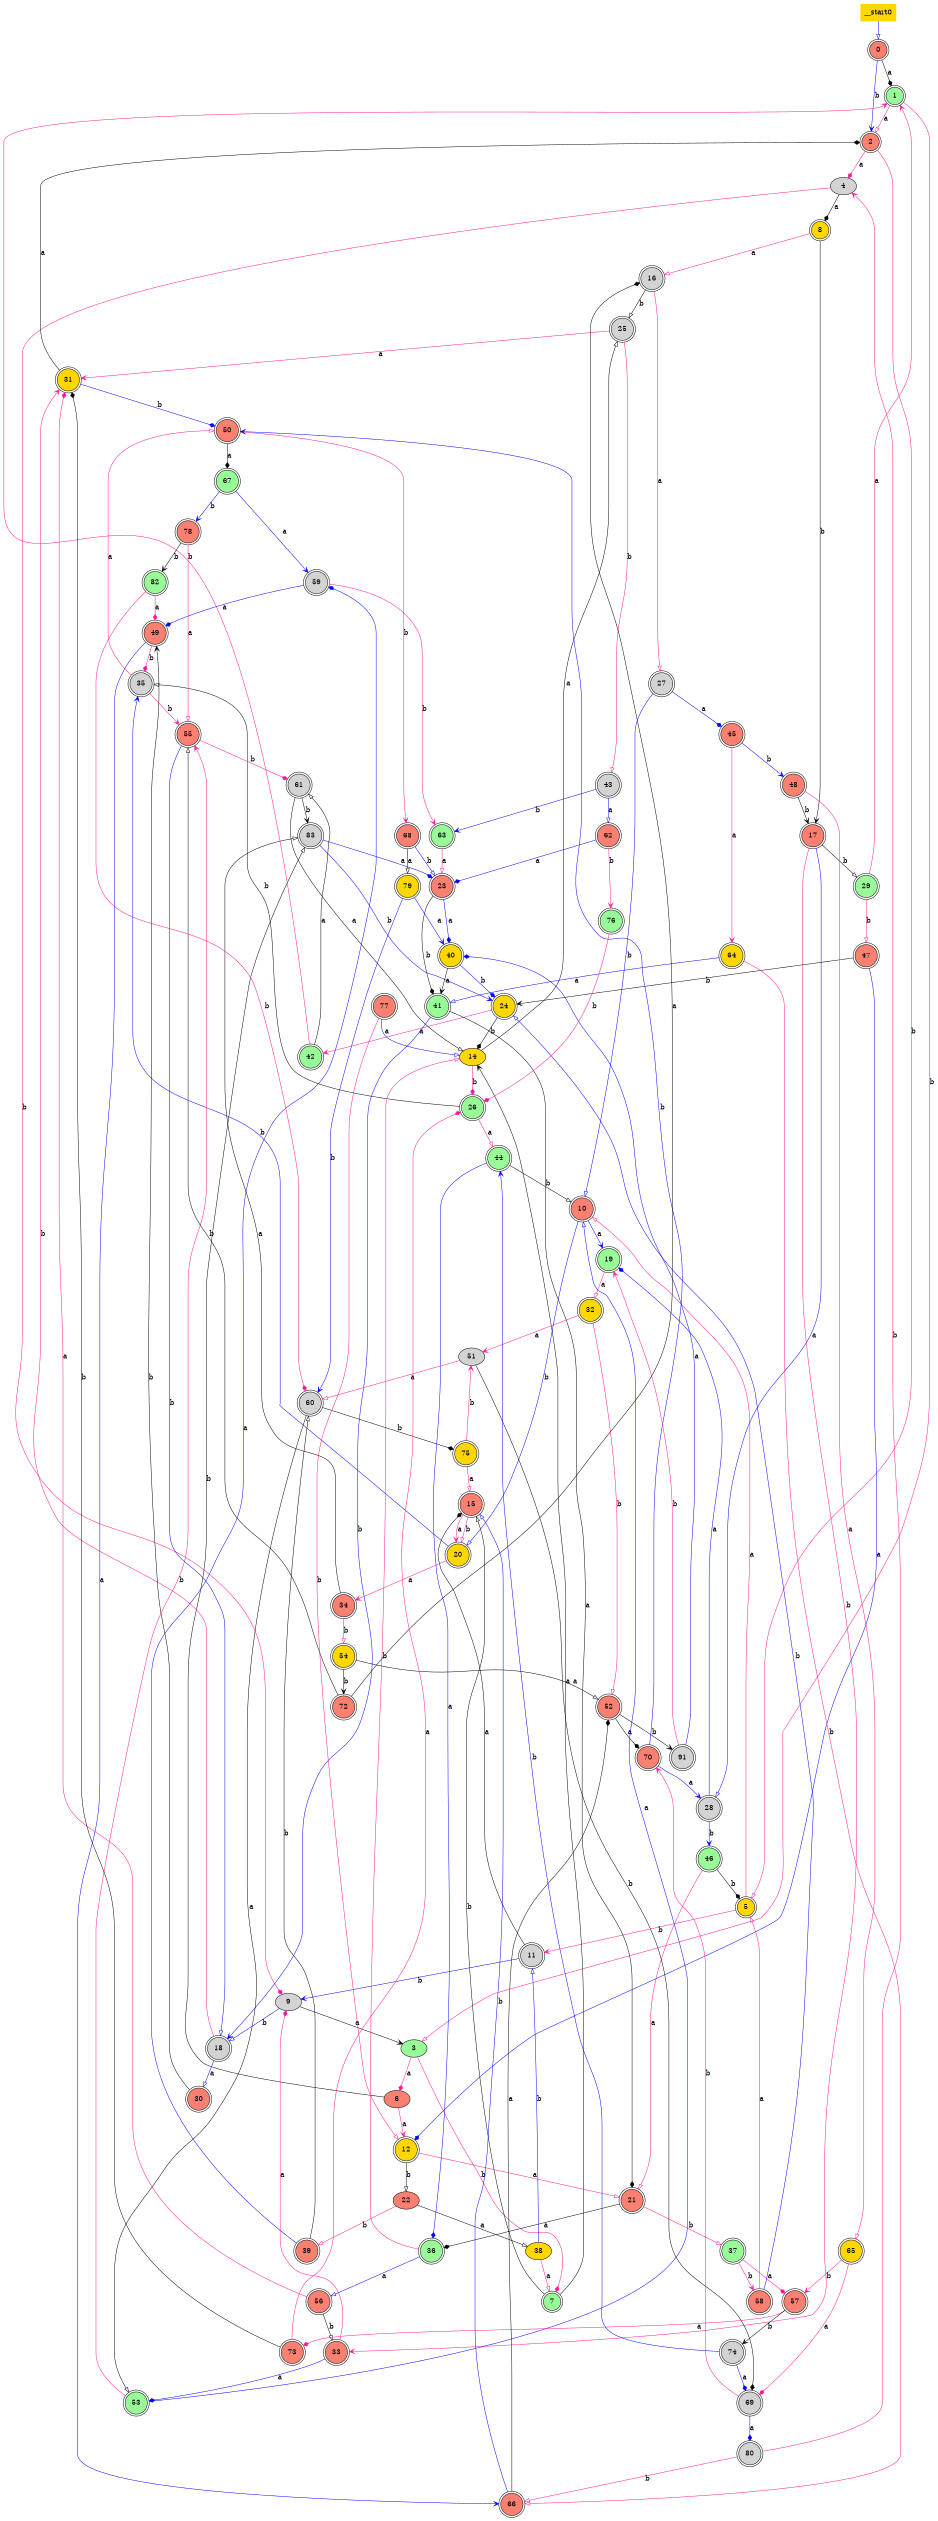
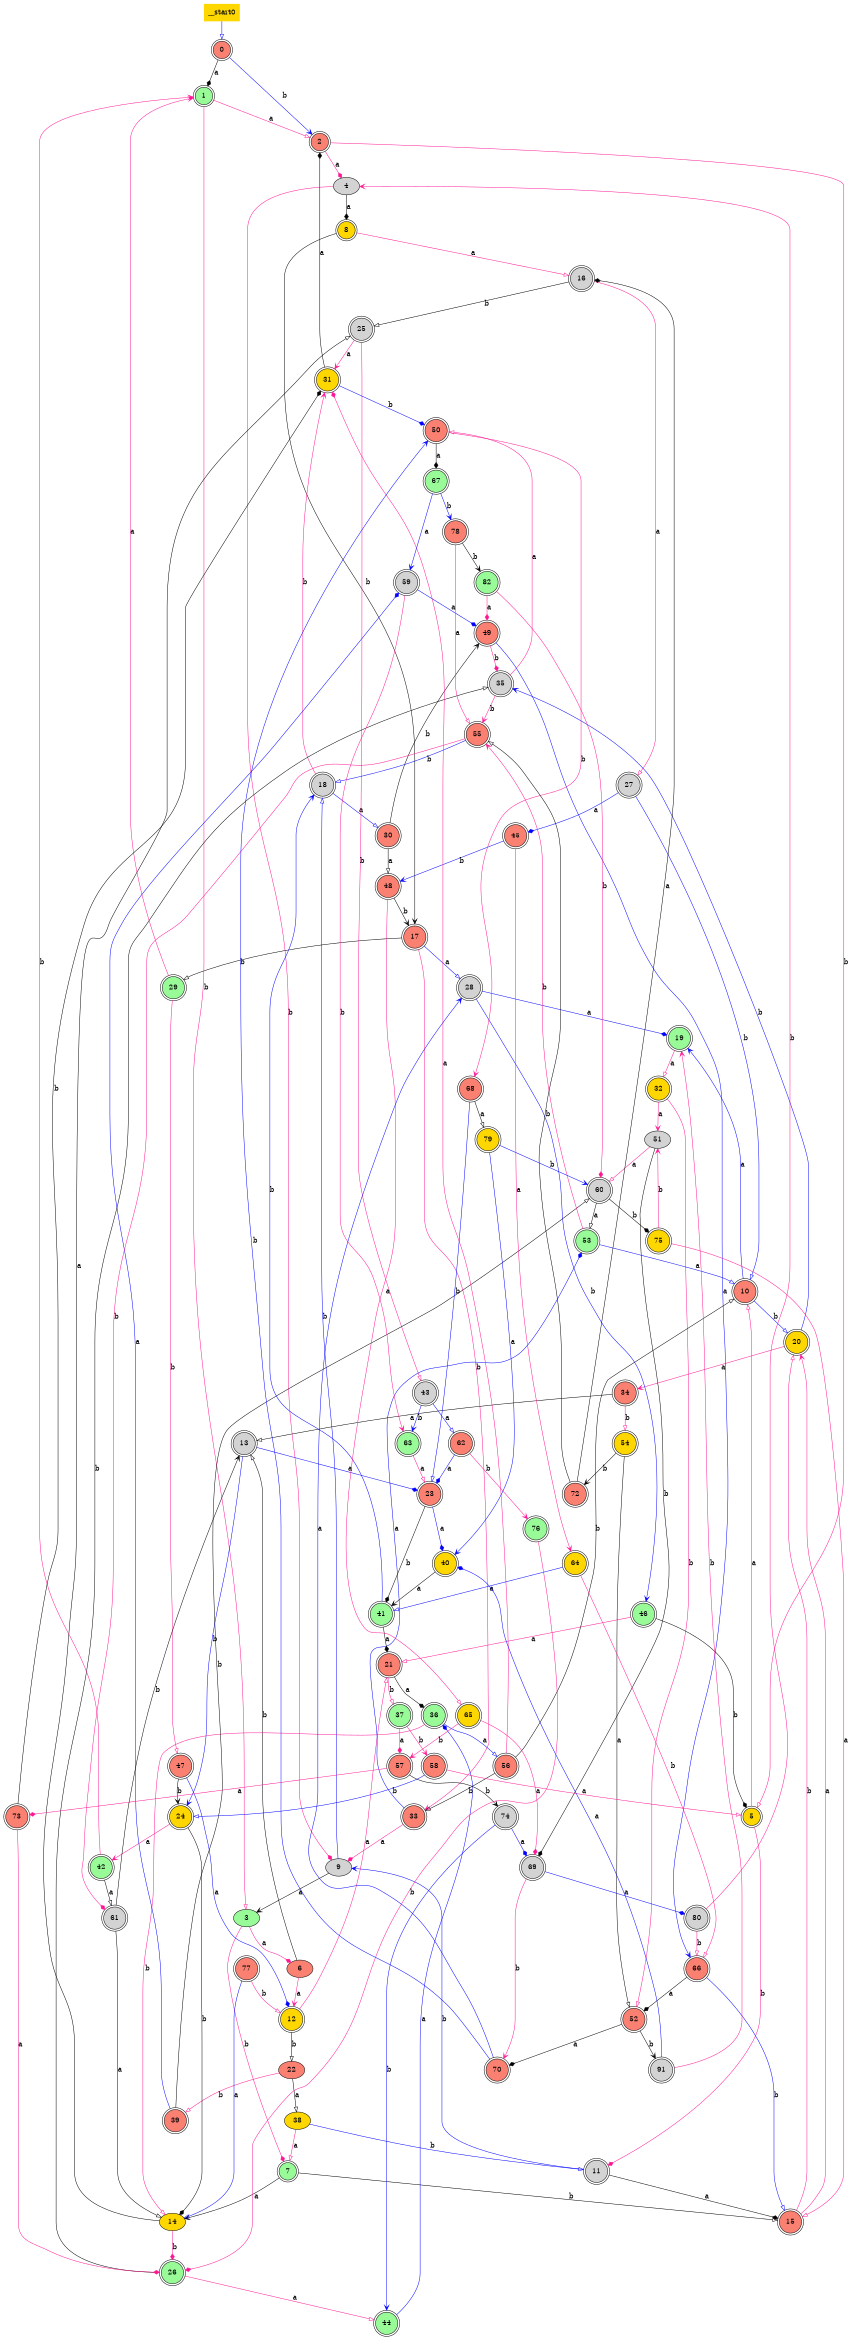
node "83": label "83" -> "13"
edge "30" -> "48": added, label "a"
edge "40" -> "24": removed, label "b"
edge "44" -> "10": now "56" -> "10"
edge "5" -> "11": arrowhead vee -> diamond
